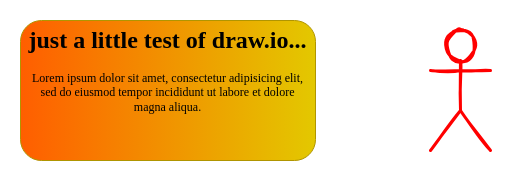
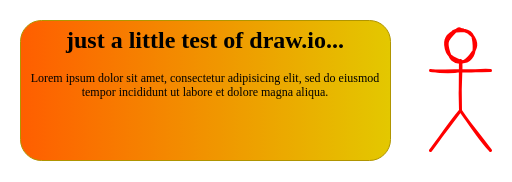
node "just a little test of draw.io... Lorem ipsum dolor sit amet, consectetur adipisicing elit, sed do eiusmod tempor incididunt ut labore et dolore magna aliqua.": size 295x140 -> 370x140
